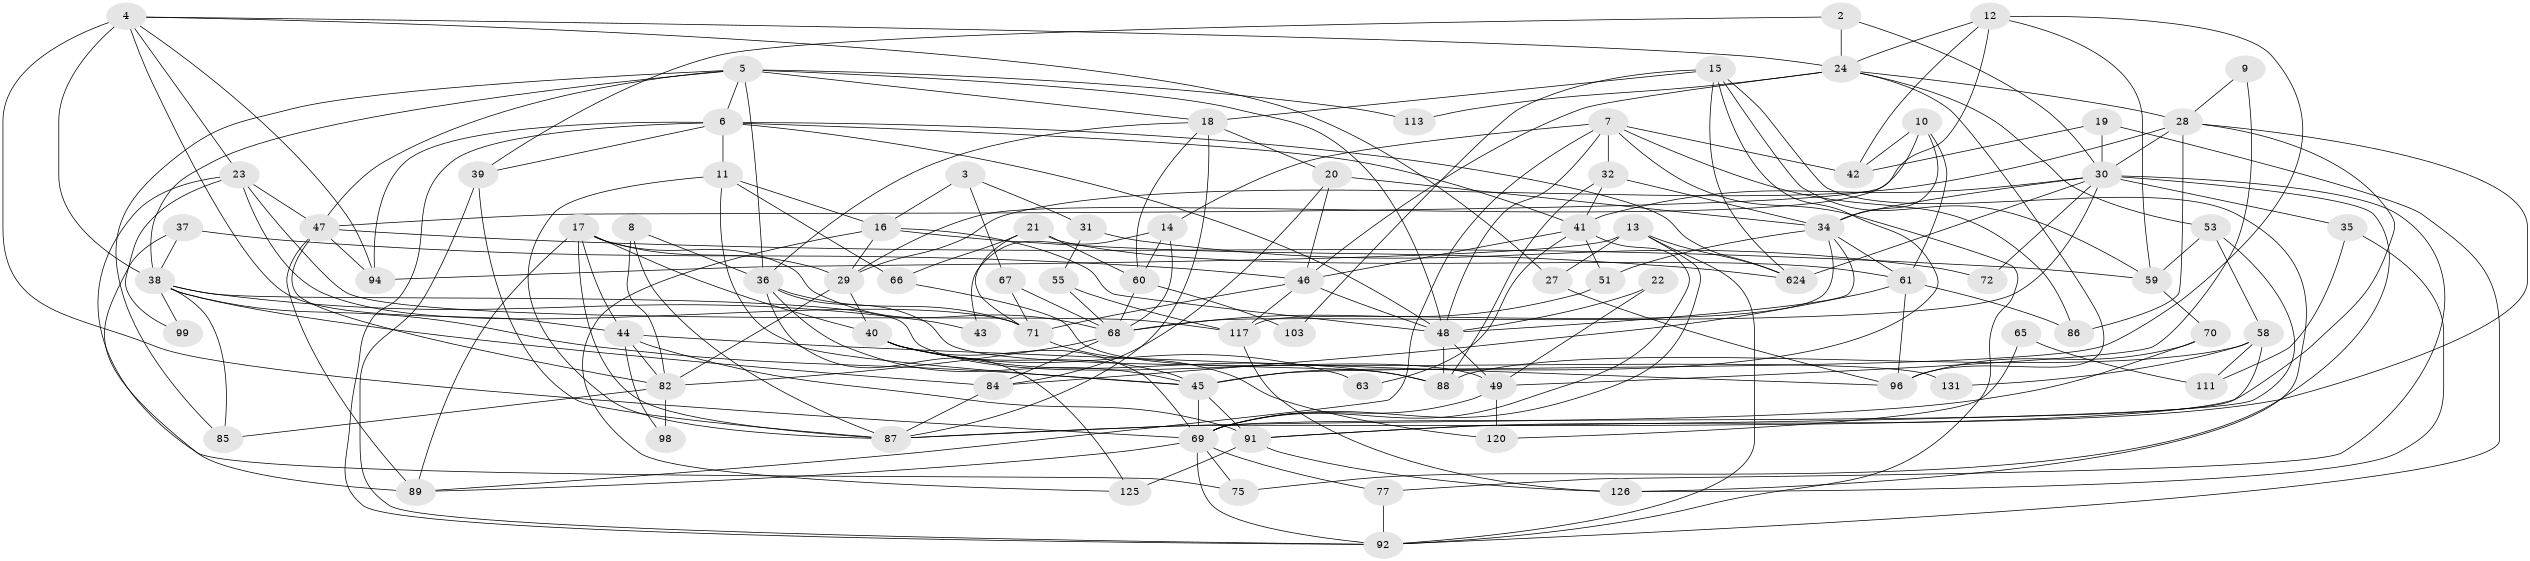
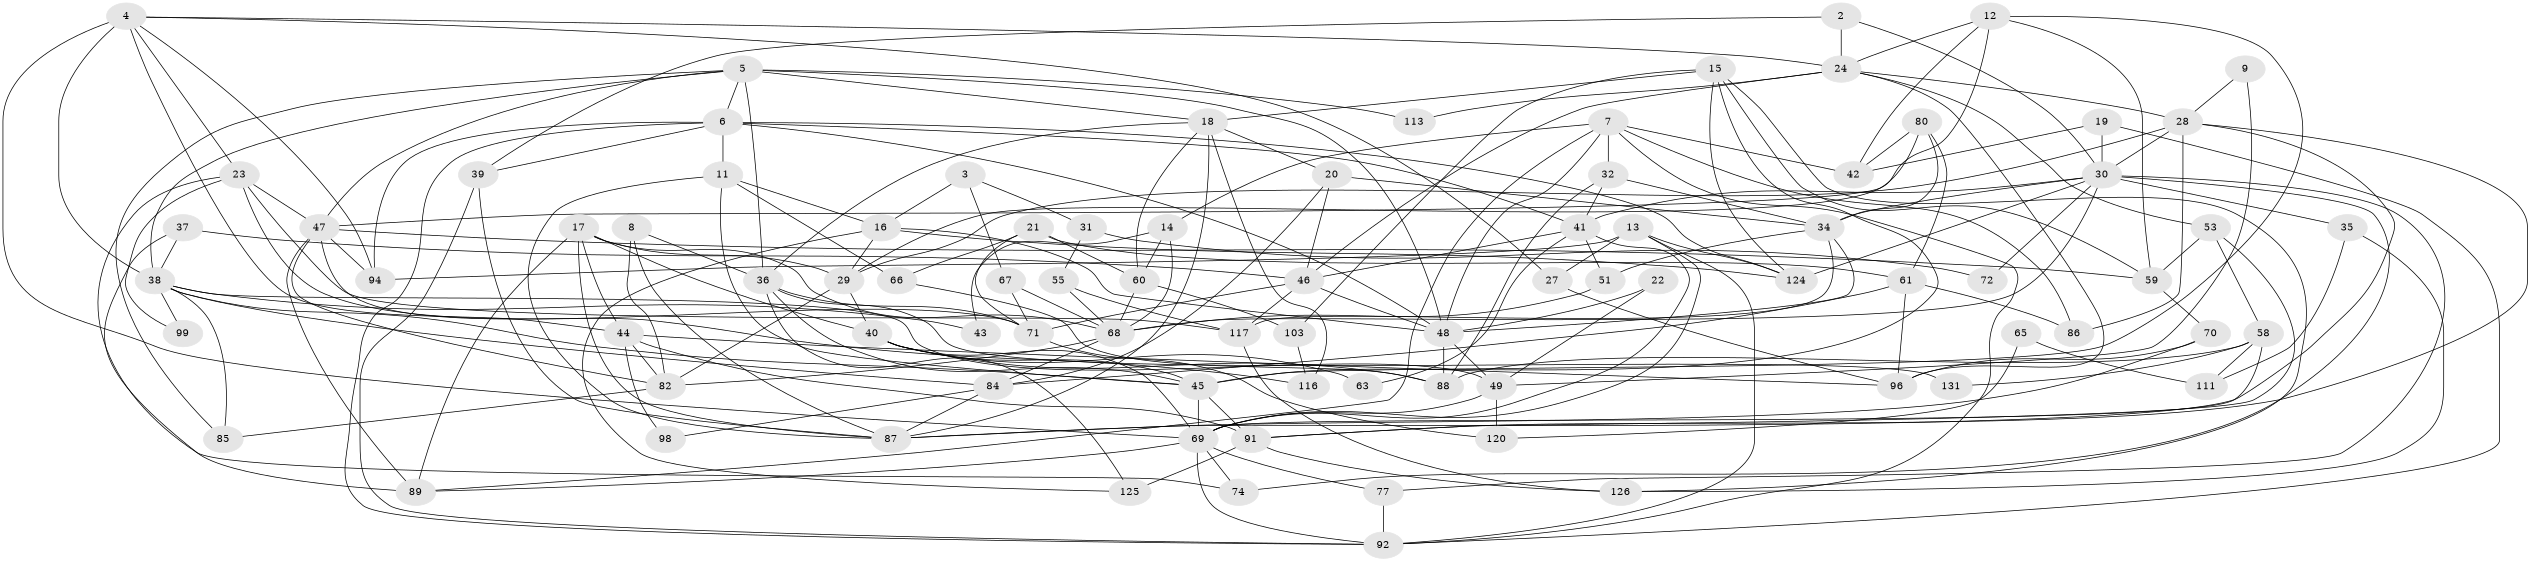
node "10": label "10" -> "80"
edge "34" -- "61": removed
node "624": label "624" -> "124"
node "116": added
edge "82" -- "98": now "84" -- "98"
node "75": label "75" -> "74"
